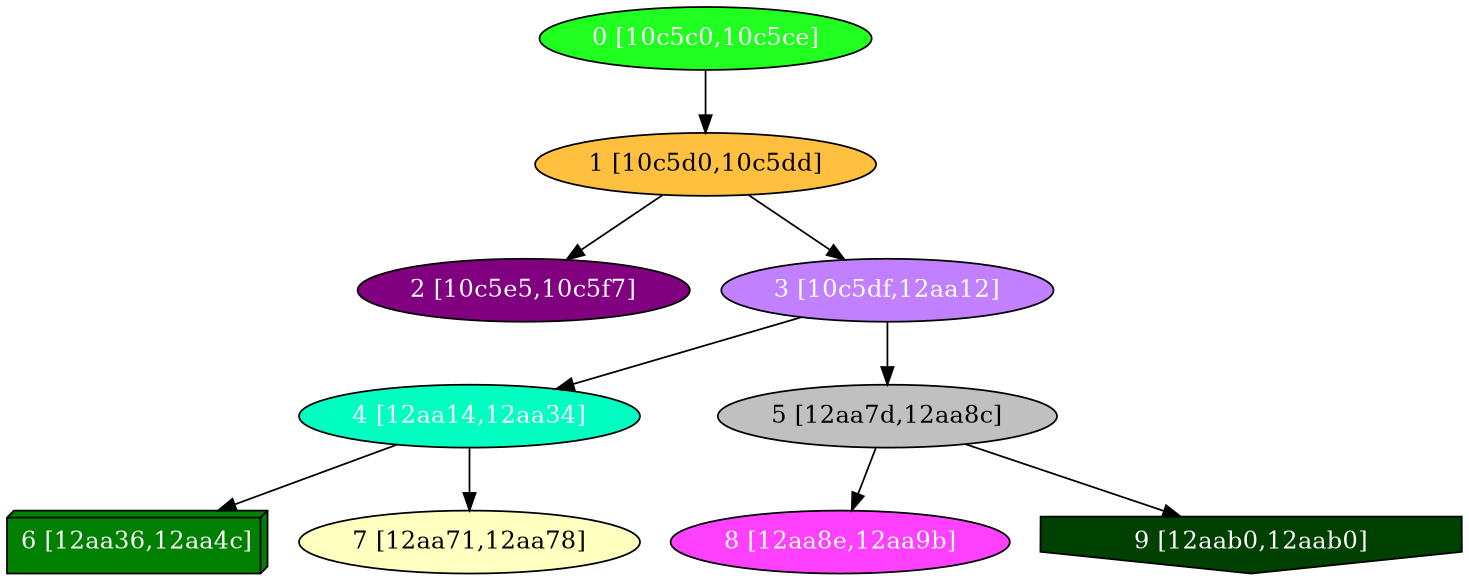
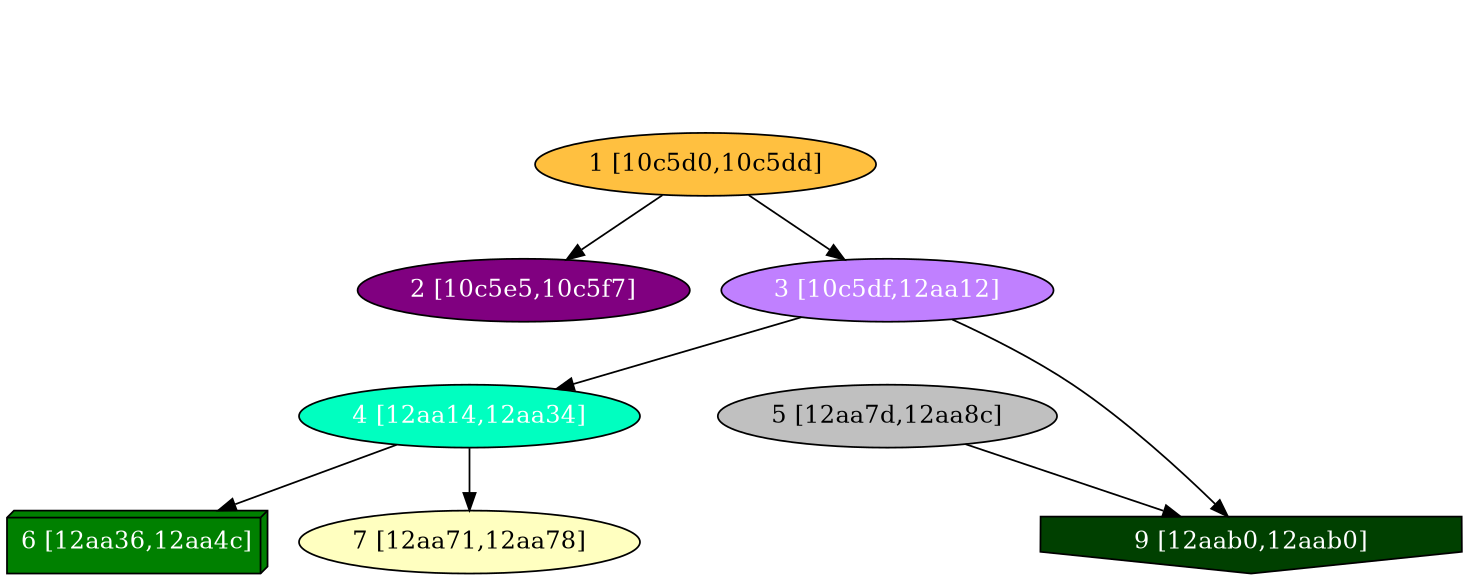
node "0 [10c5c0,10c5ce]": removed
edge "3 [10c5df,12aa12]" -> "5 [12aa7d,12aa8c]": now "3 [10c5df,12aa12]" -> "9 [12aab0,12aab0]"
node "8 [12aa8e,12aa9b]": removed
